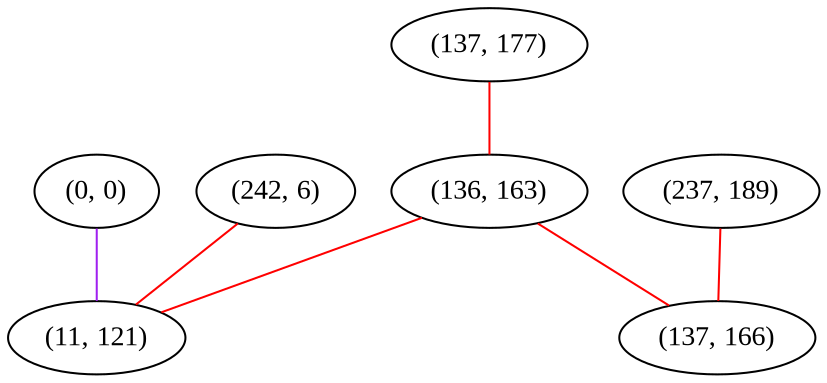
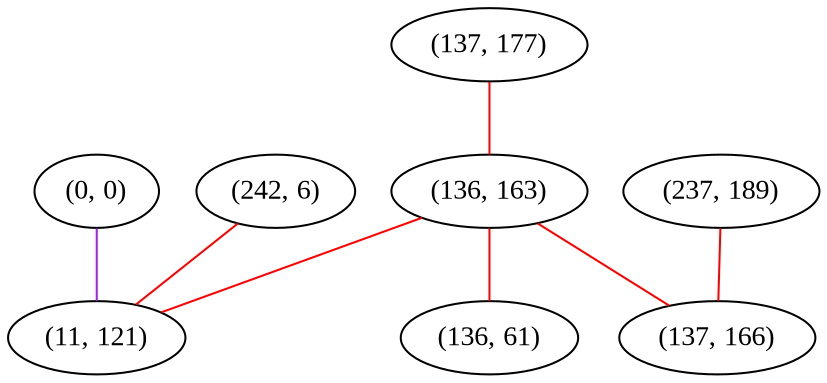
node "(136, 61)": added
